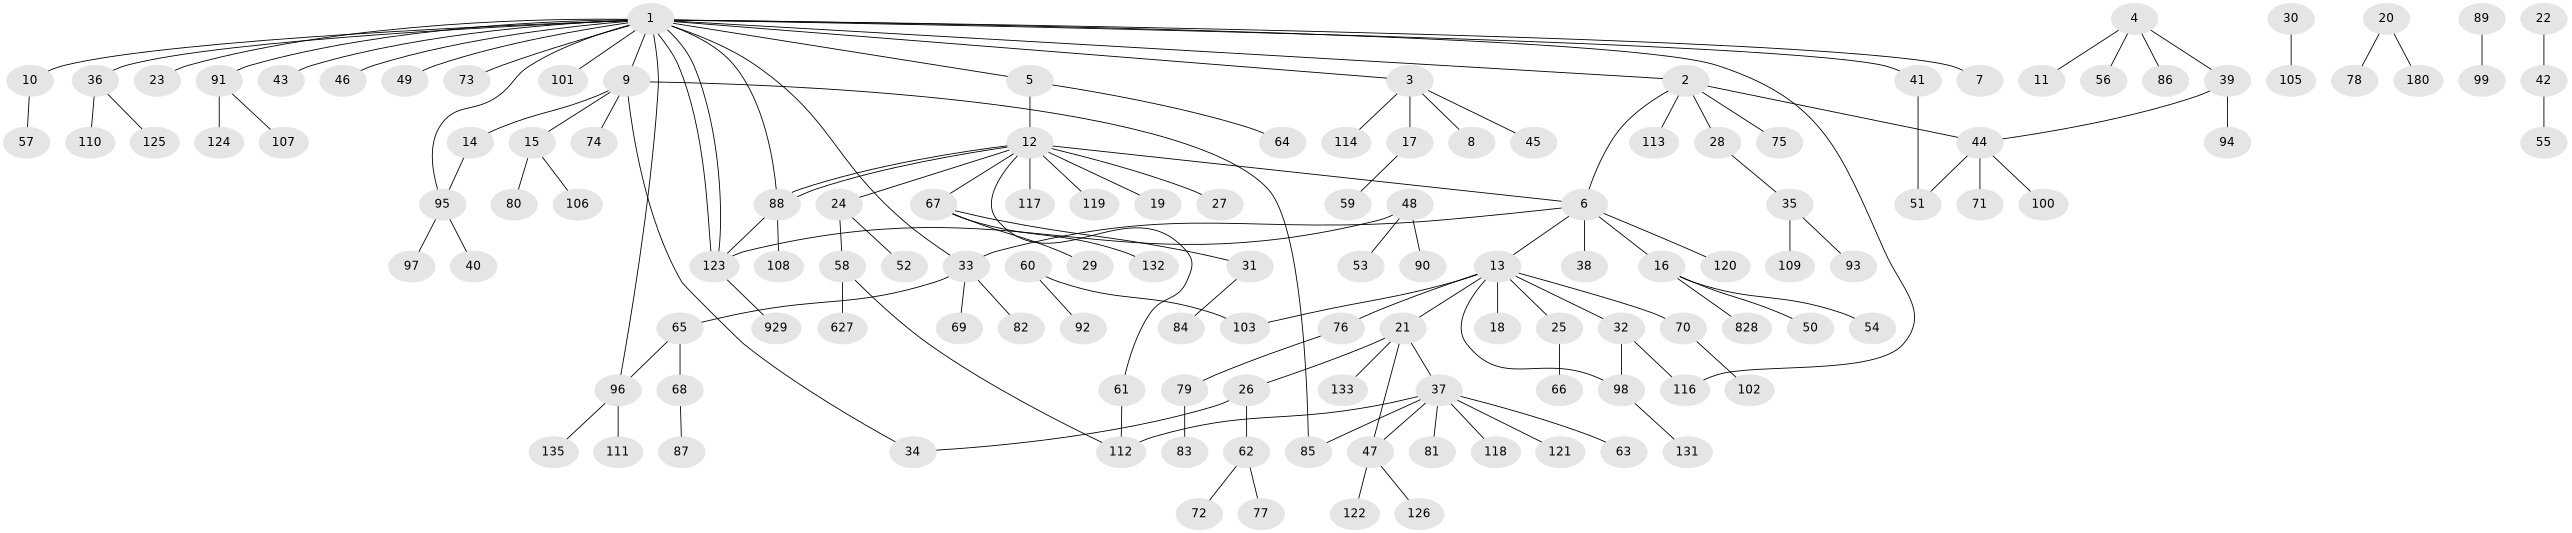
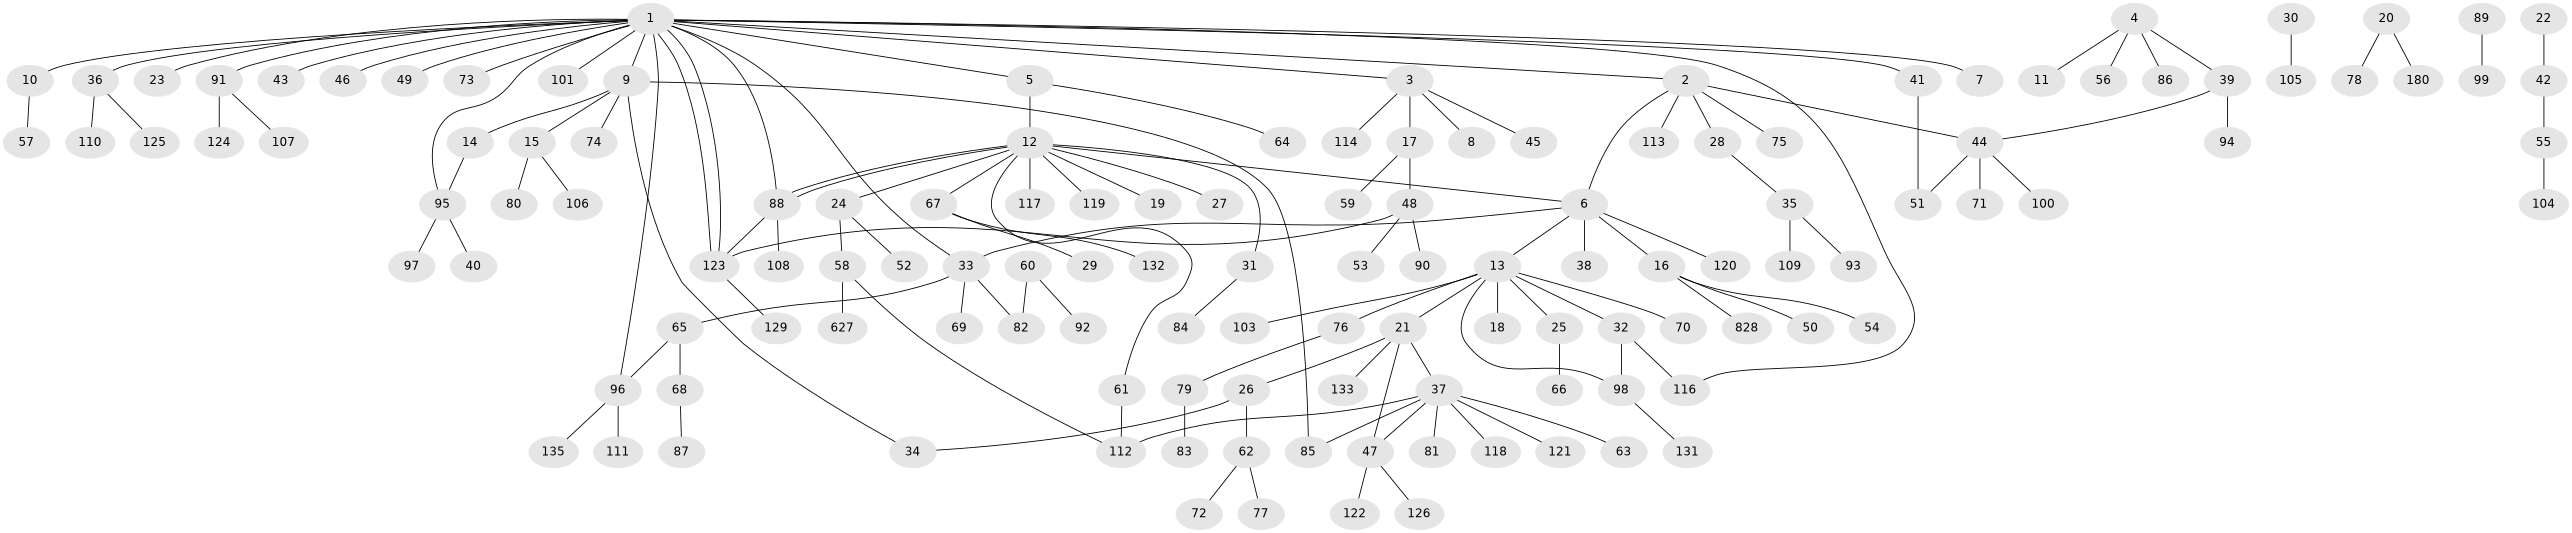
edge "17" -- "48": added
node "104": added
edge "67" -- "31": now "12" -- "31"
edge "60" -- "103": now "60" -- "82"
node "929": label "929" -> "129"
node "102": removed
